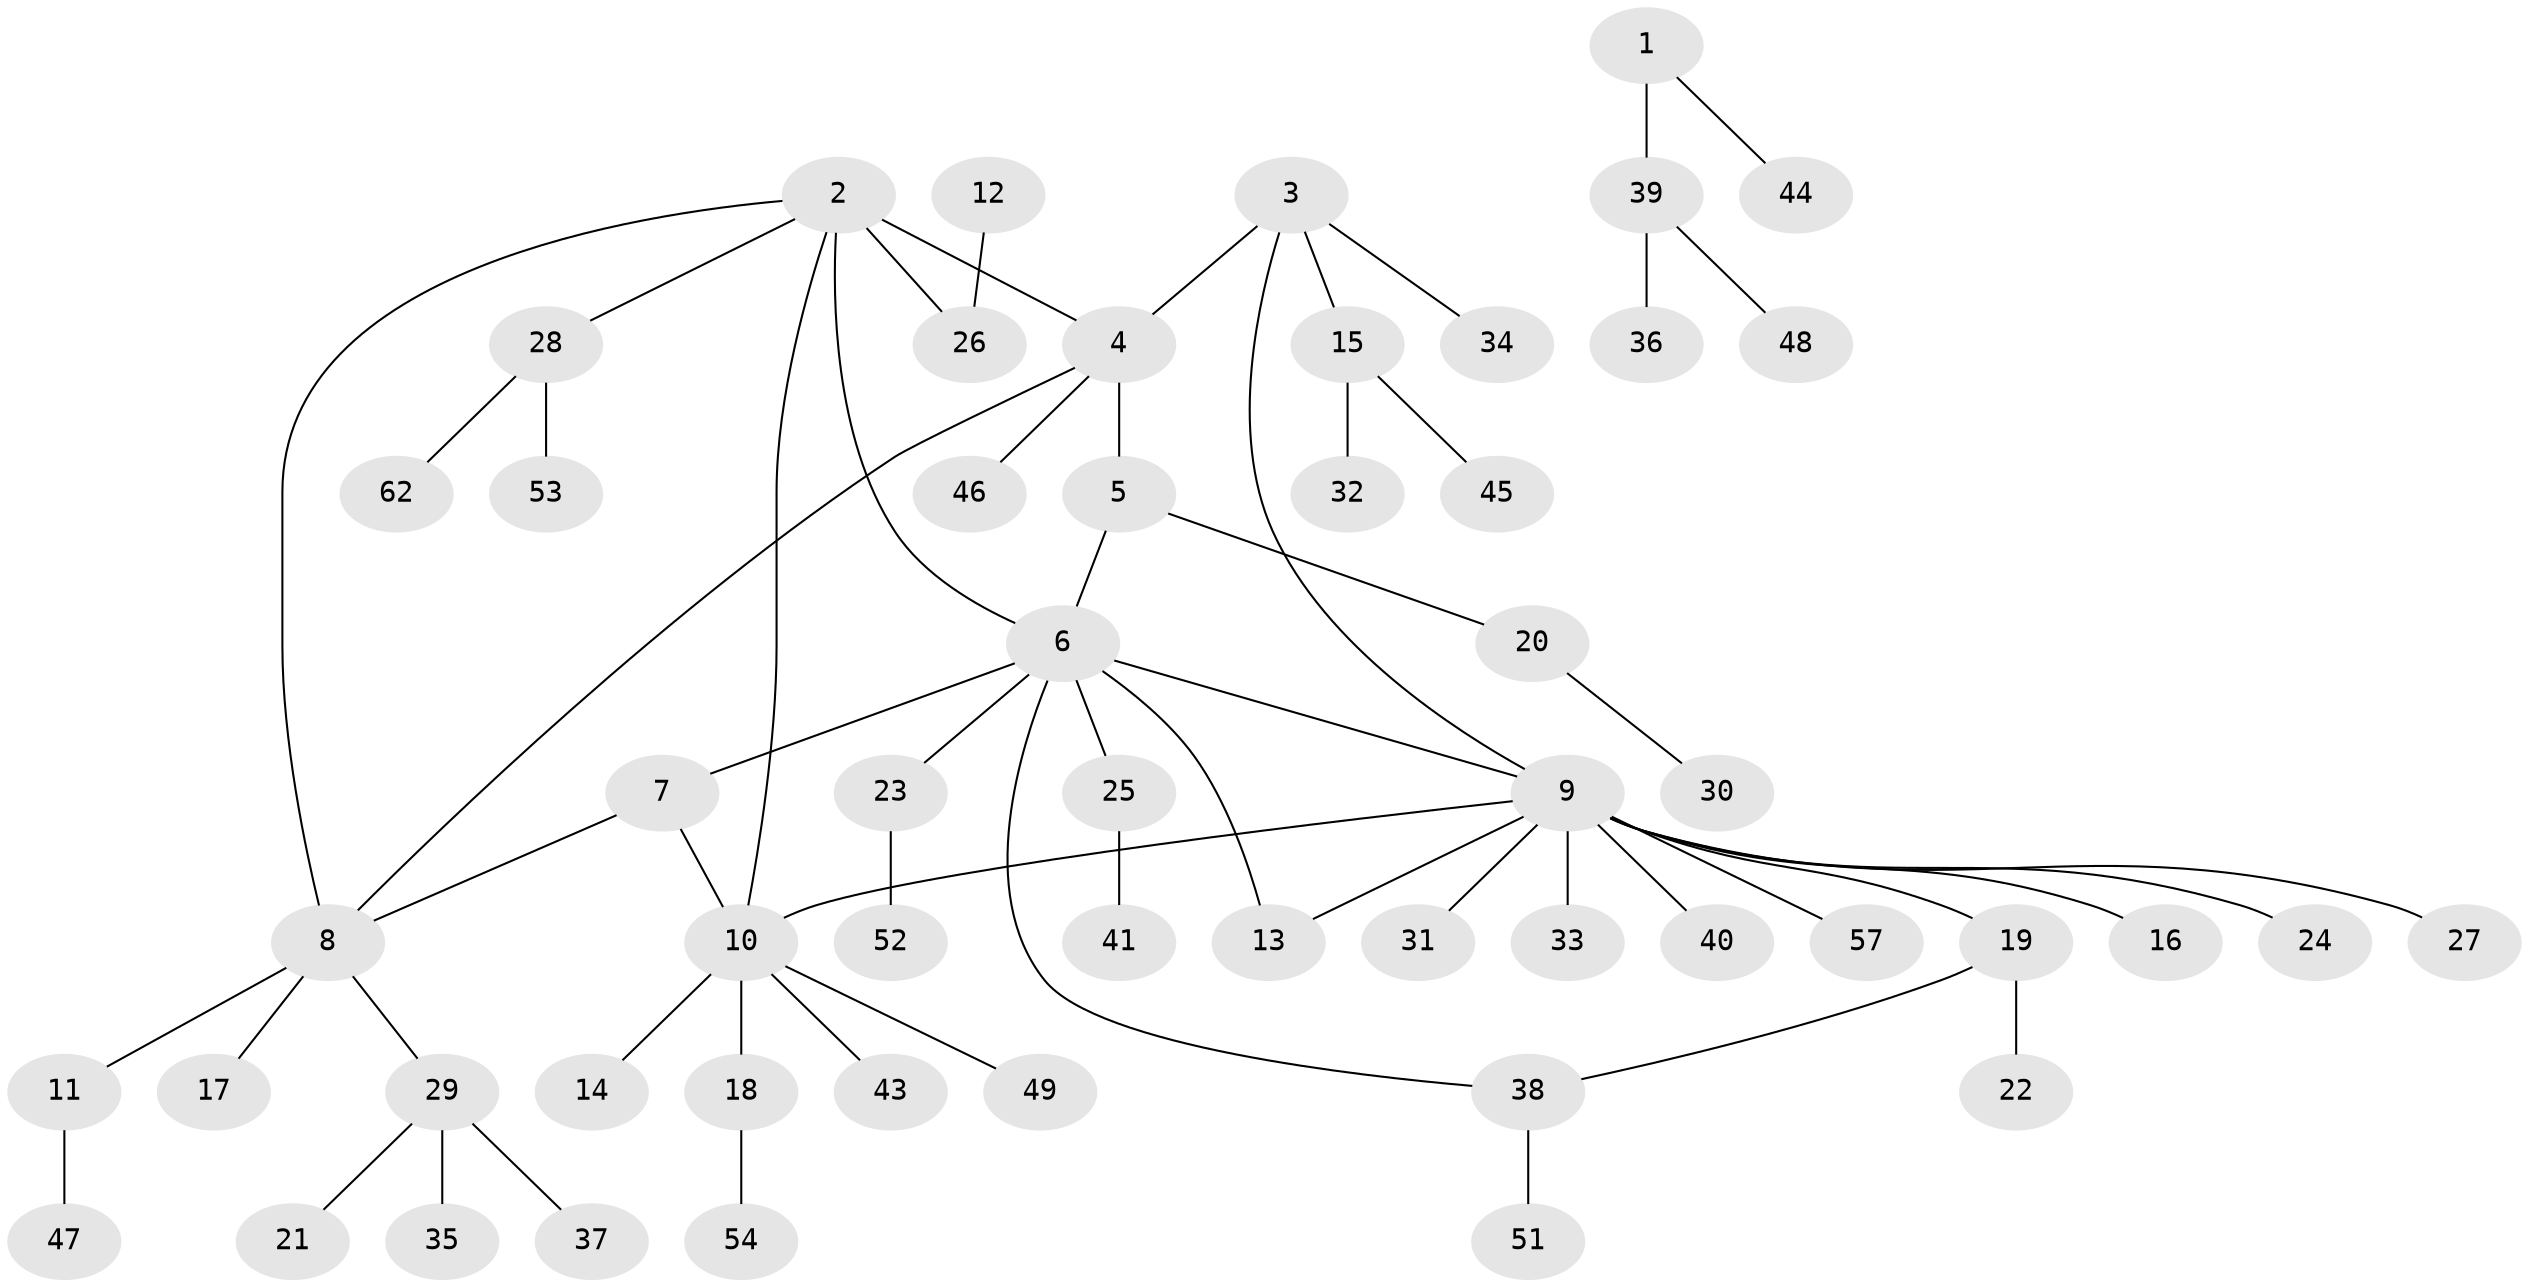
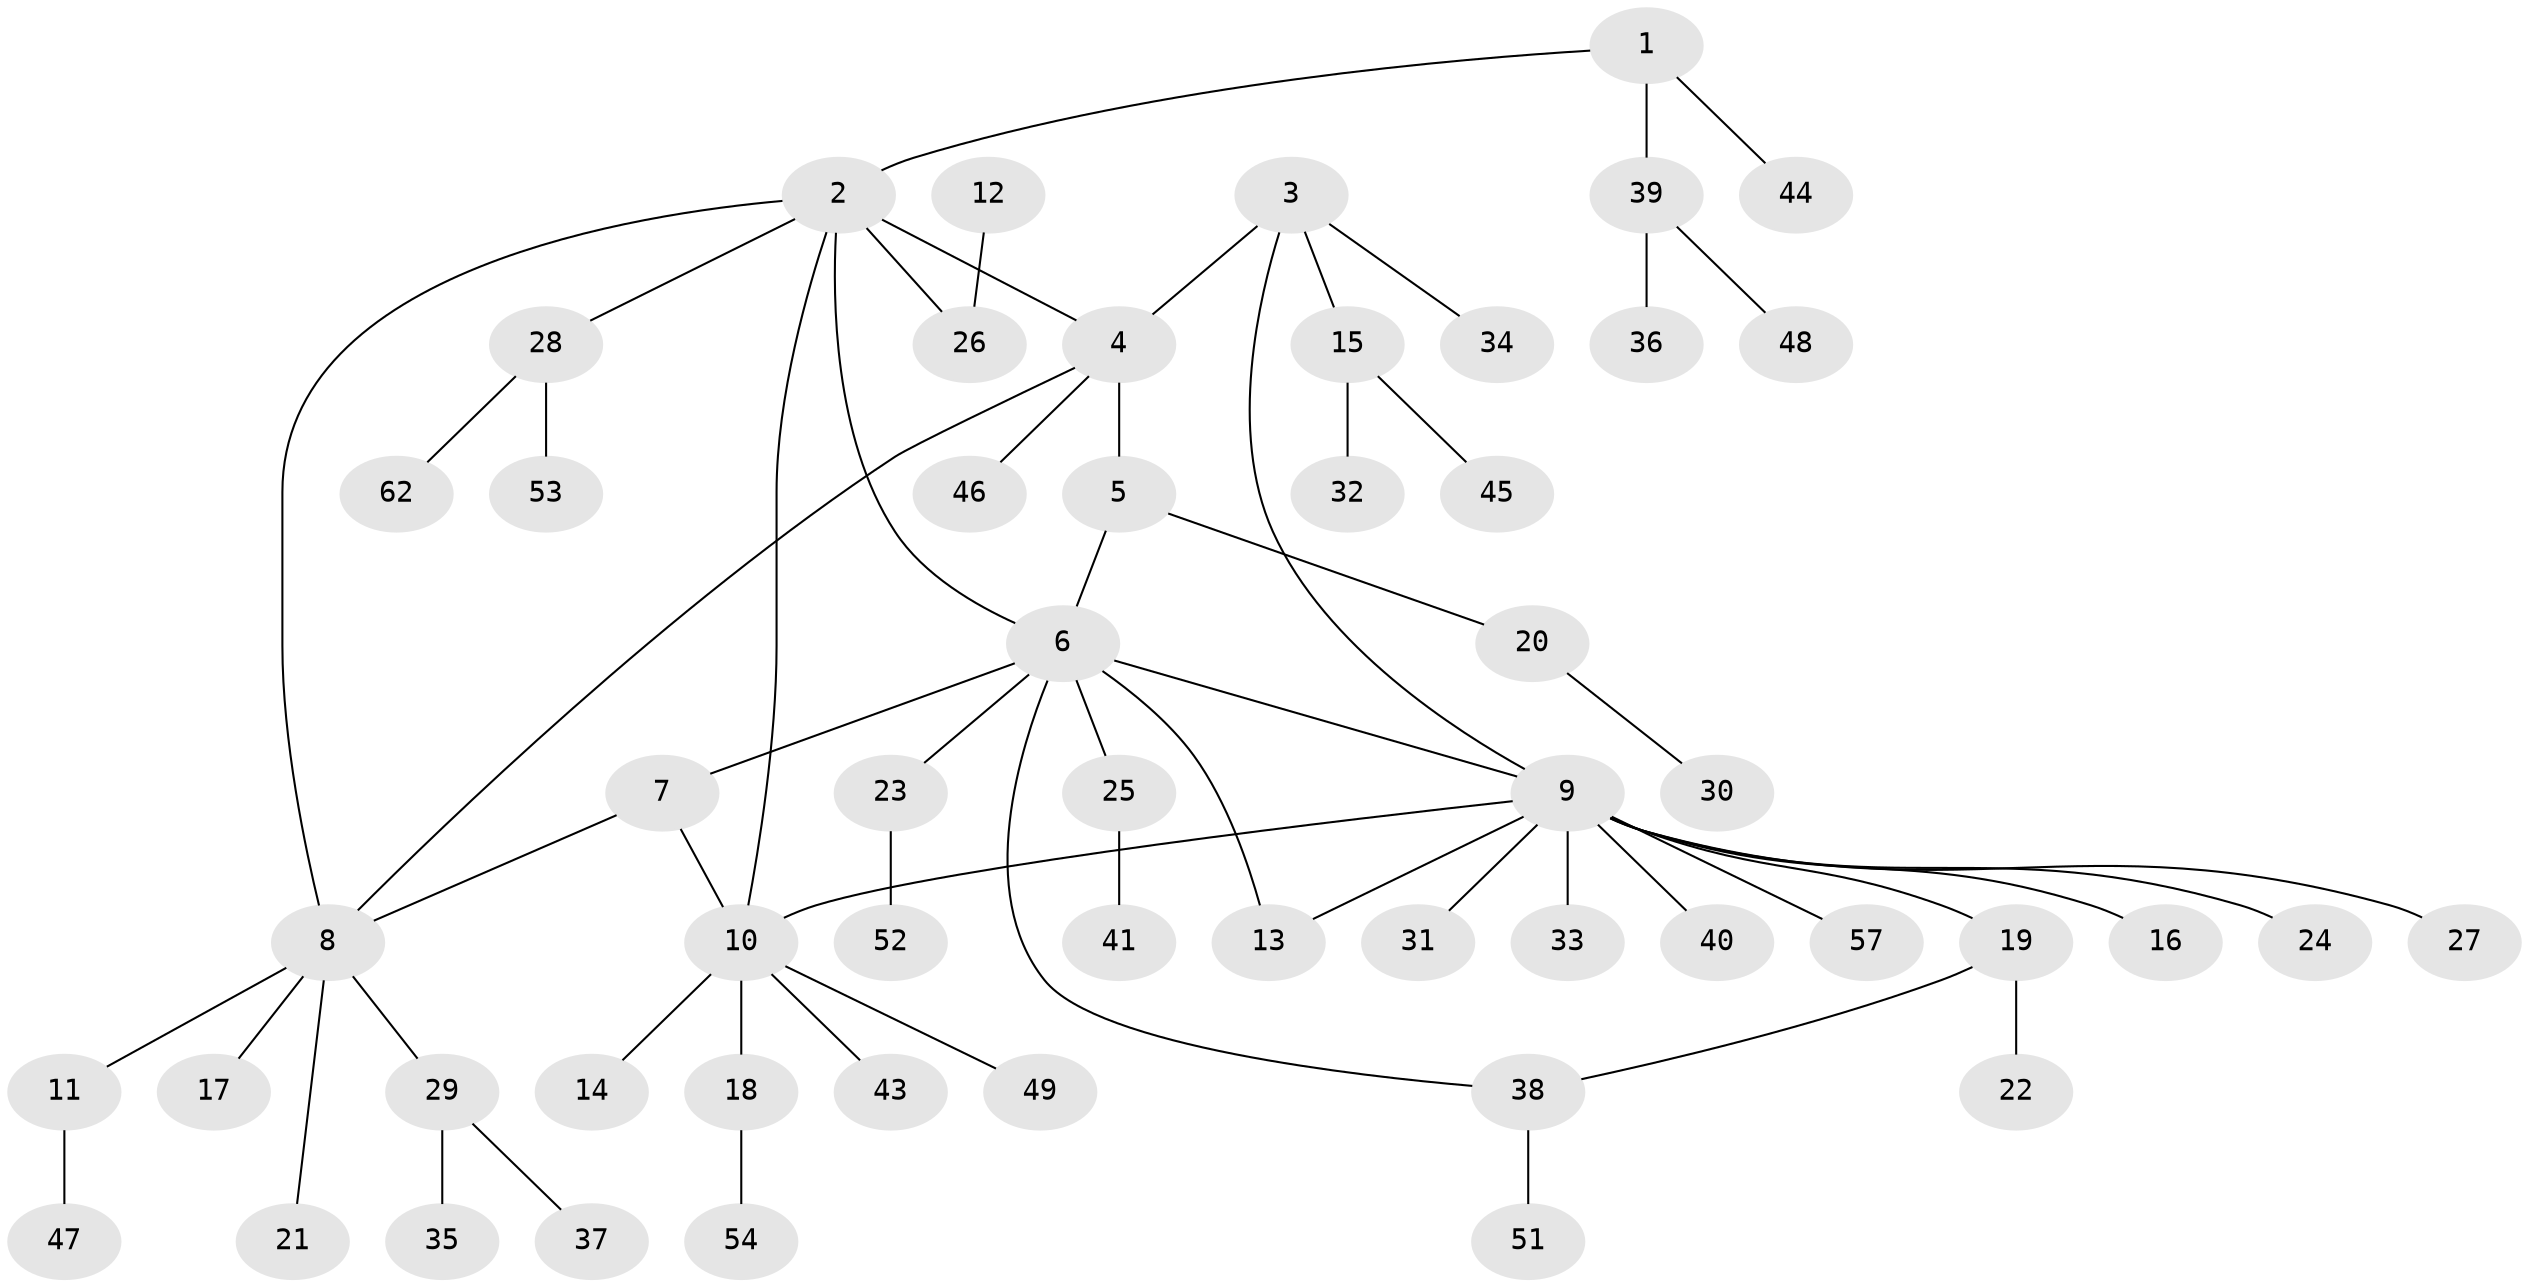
edge "1" -- "2": added
edge "29" -- "21": now "8" -- "21"
